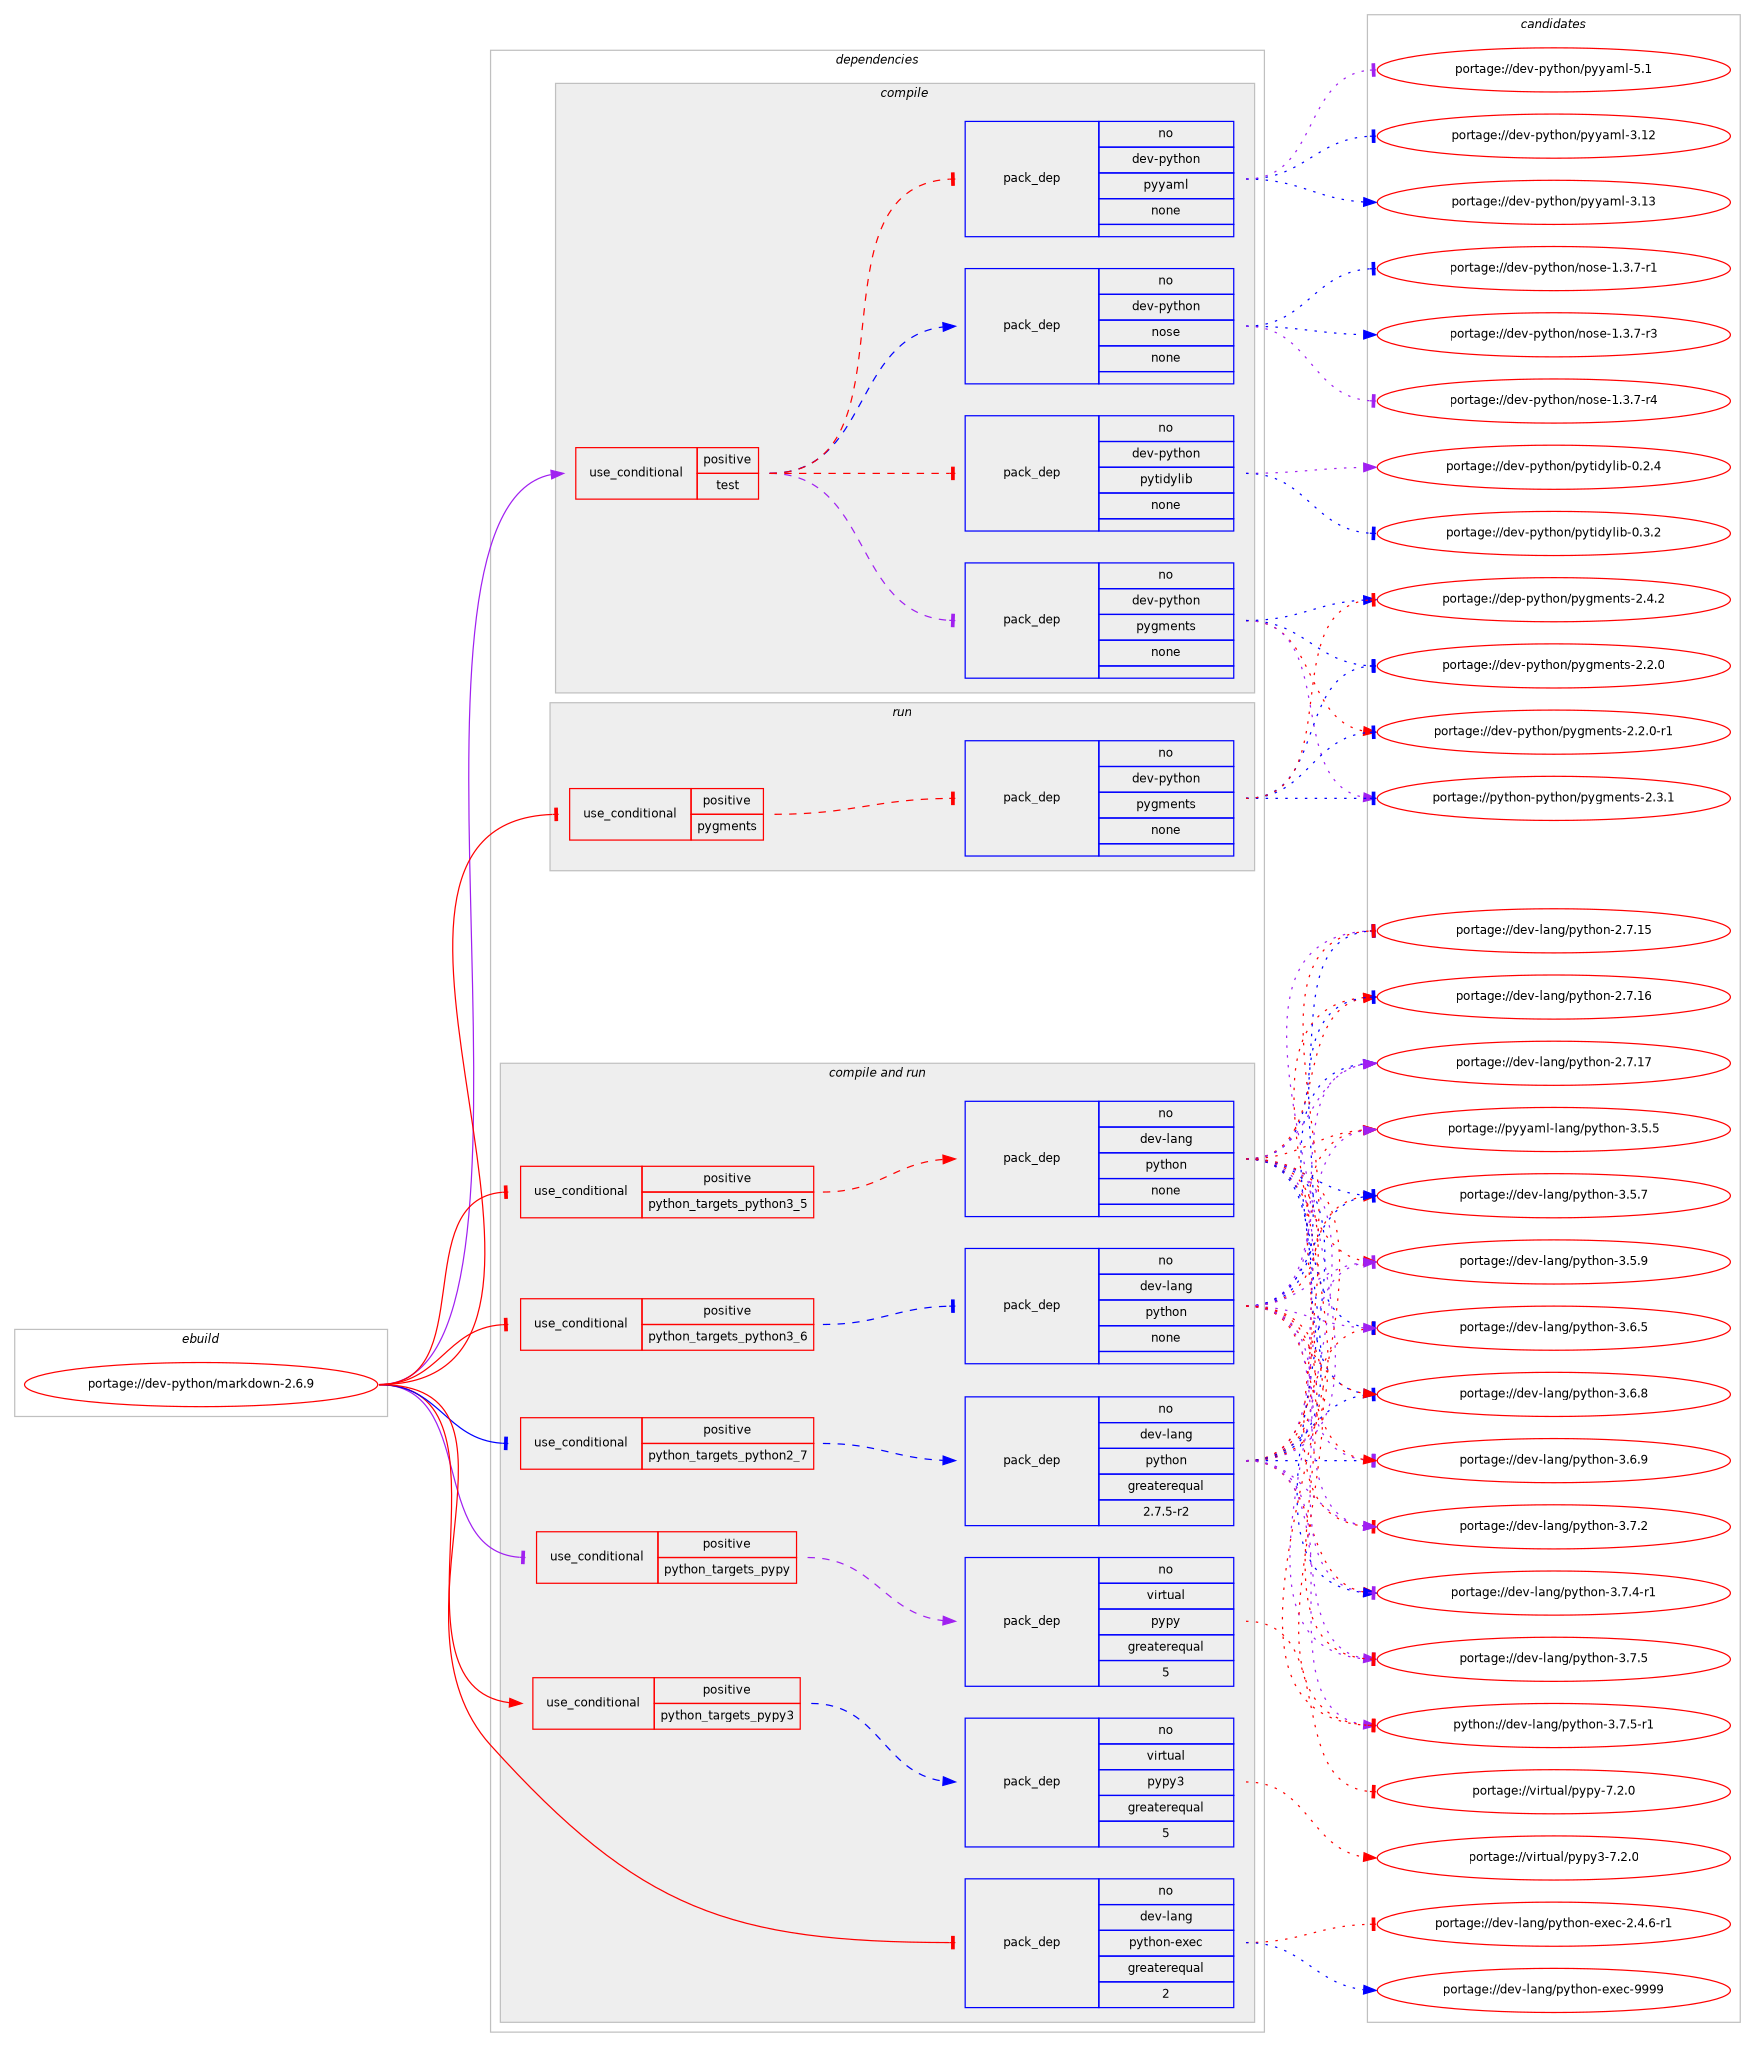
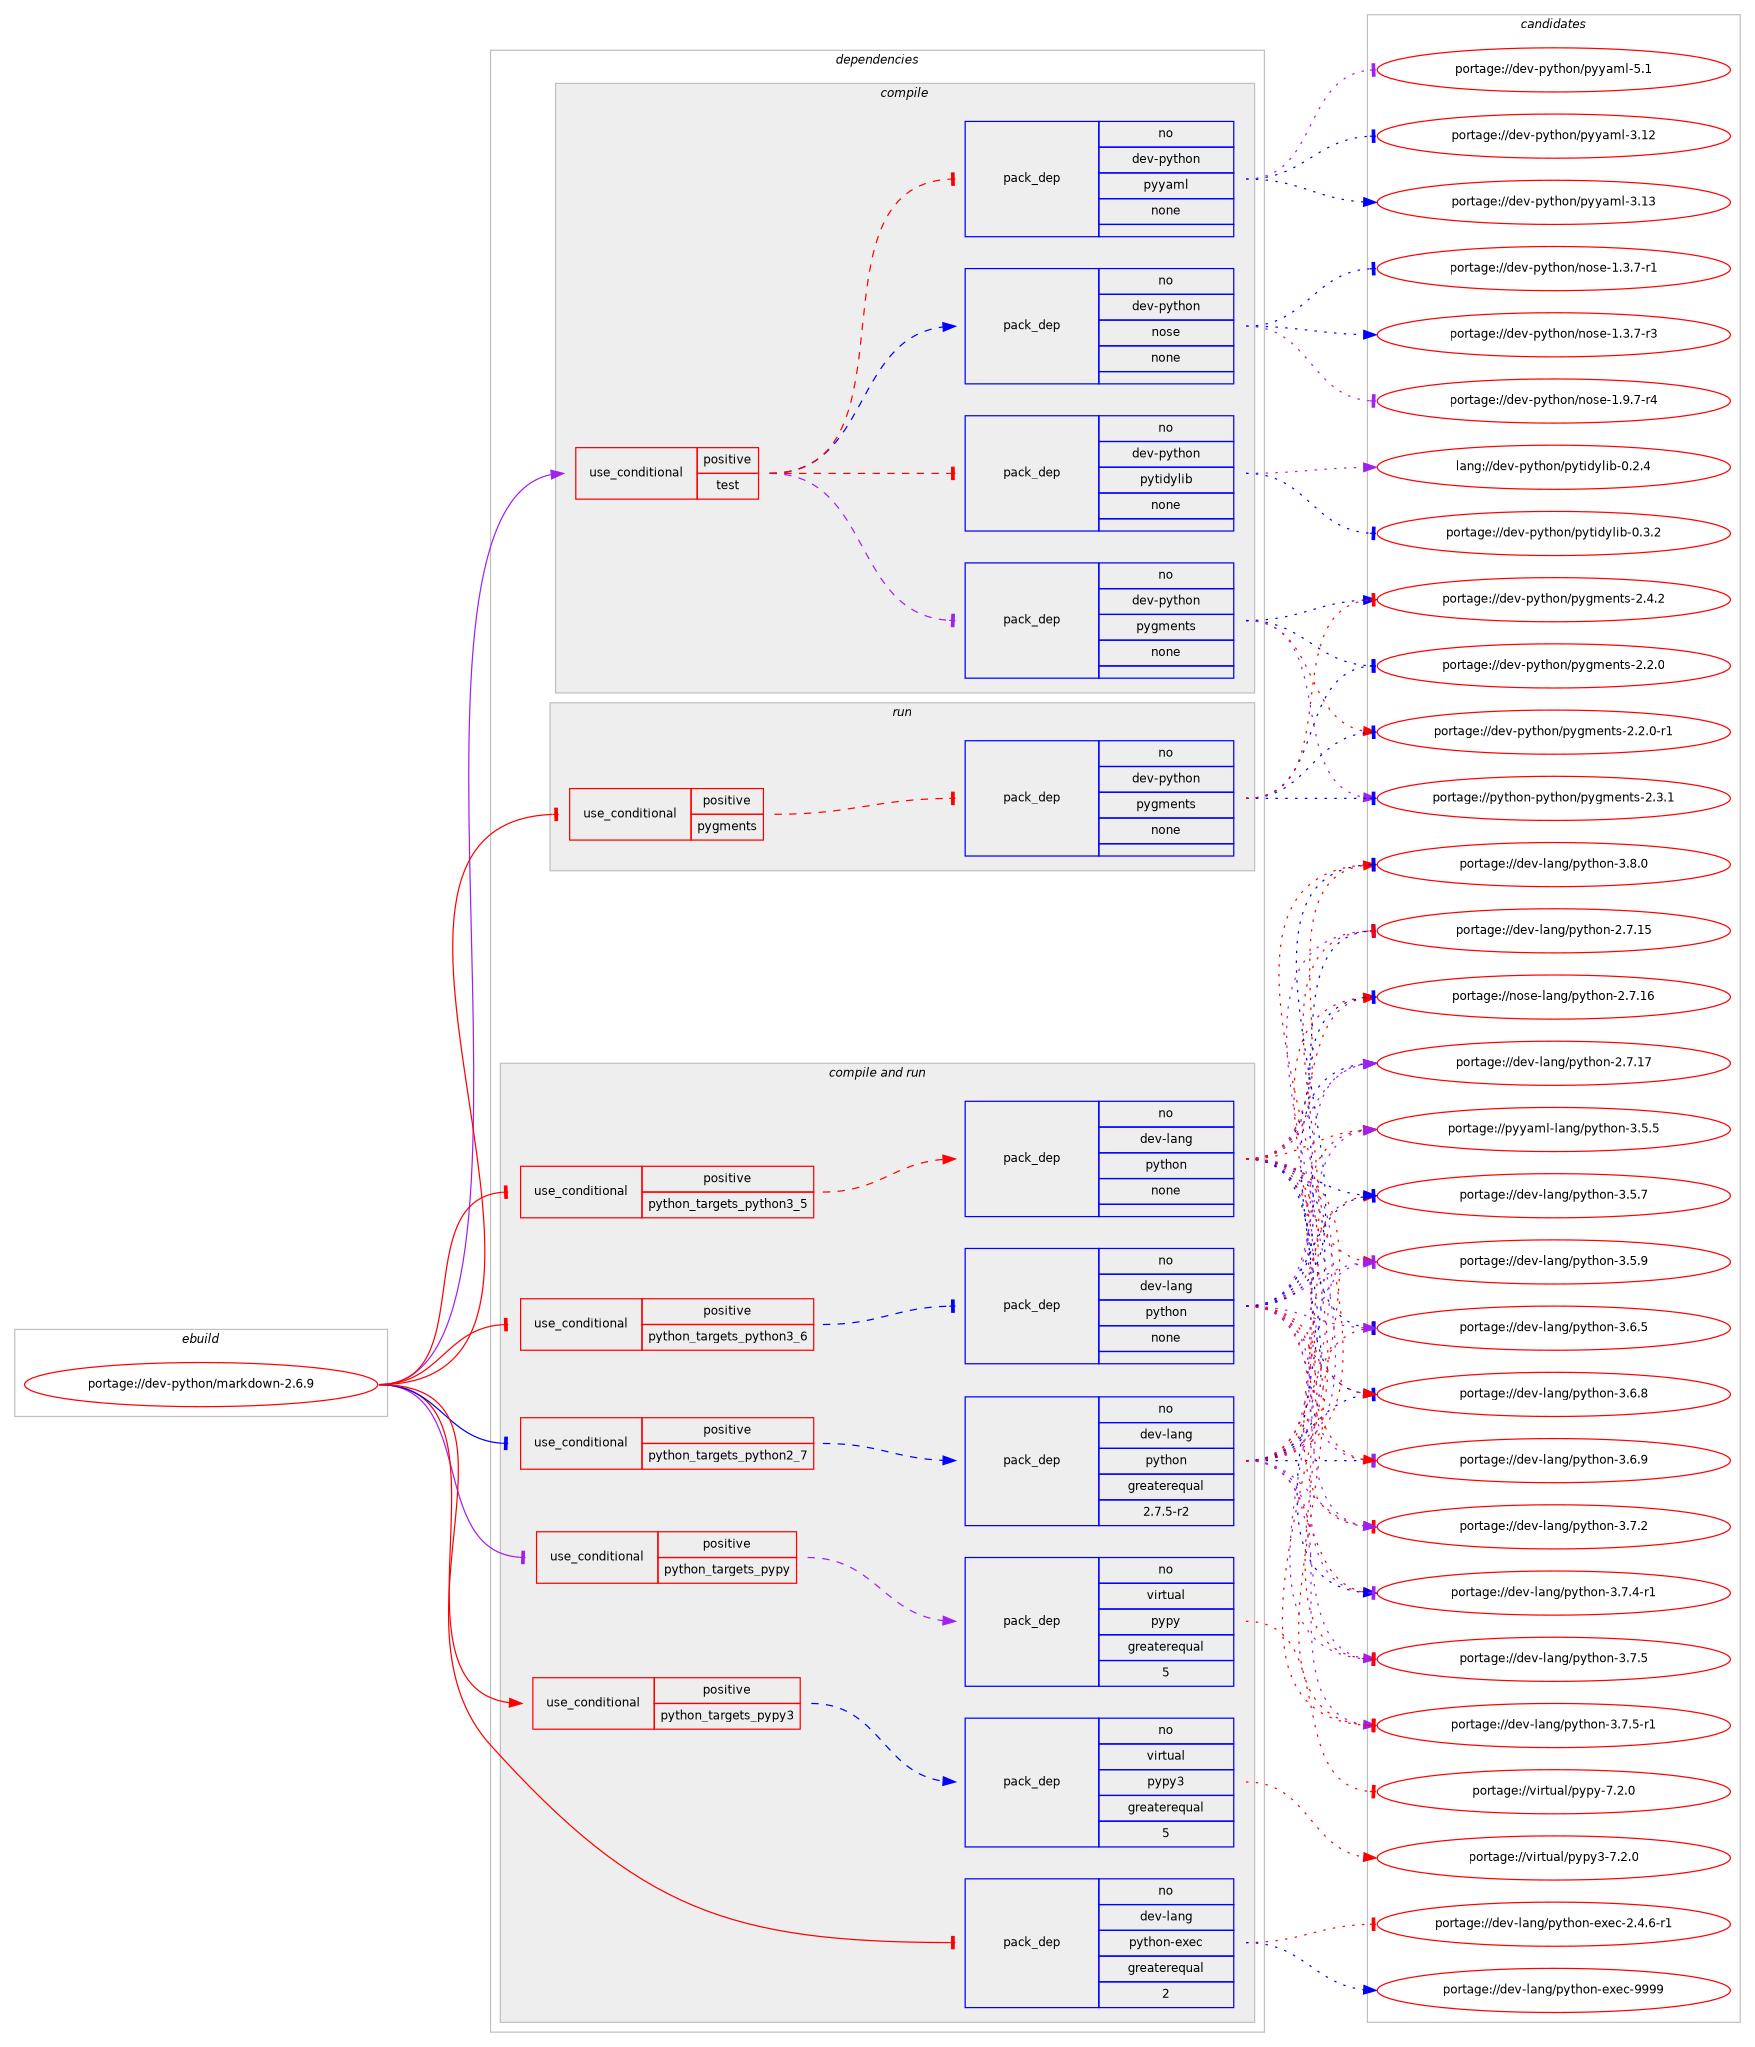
node "portage://dev-python/nose-1.3.7-r4": label "portage://dev-python/nose-1.3.7-r4" -> "portage://dev-python/nose-1.9.7-r4"
node "portage://dev-python/pytidylib-0.2.4": label "portage://dev-python/pytidylib-0.2.4" -> "lang://dev-python/pytidylib-0.2.4"
node "portage://dep-python/pygments-2.4.2": label "portage://dep-python/pygments-2.4.2" -> "portage://dev-python/pygments-2.4.2"
node "portage://dev-lang/python-3.8.0": added
node "portage://dev-lang/python-2.7.16": label "portage://dev-lang/python-2.7.16" -> "portage://nose-lang/python-2.7.16"
node "python://dev-lang/python-3.7.5-r1": label "python://dev-lang/python-3.7.5-r1" -> "portage://dev-lang/python-3.7.5-r1"
